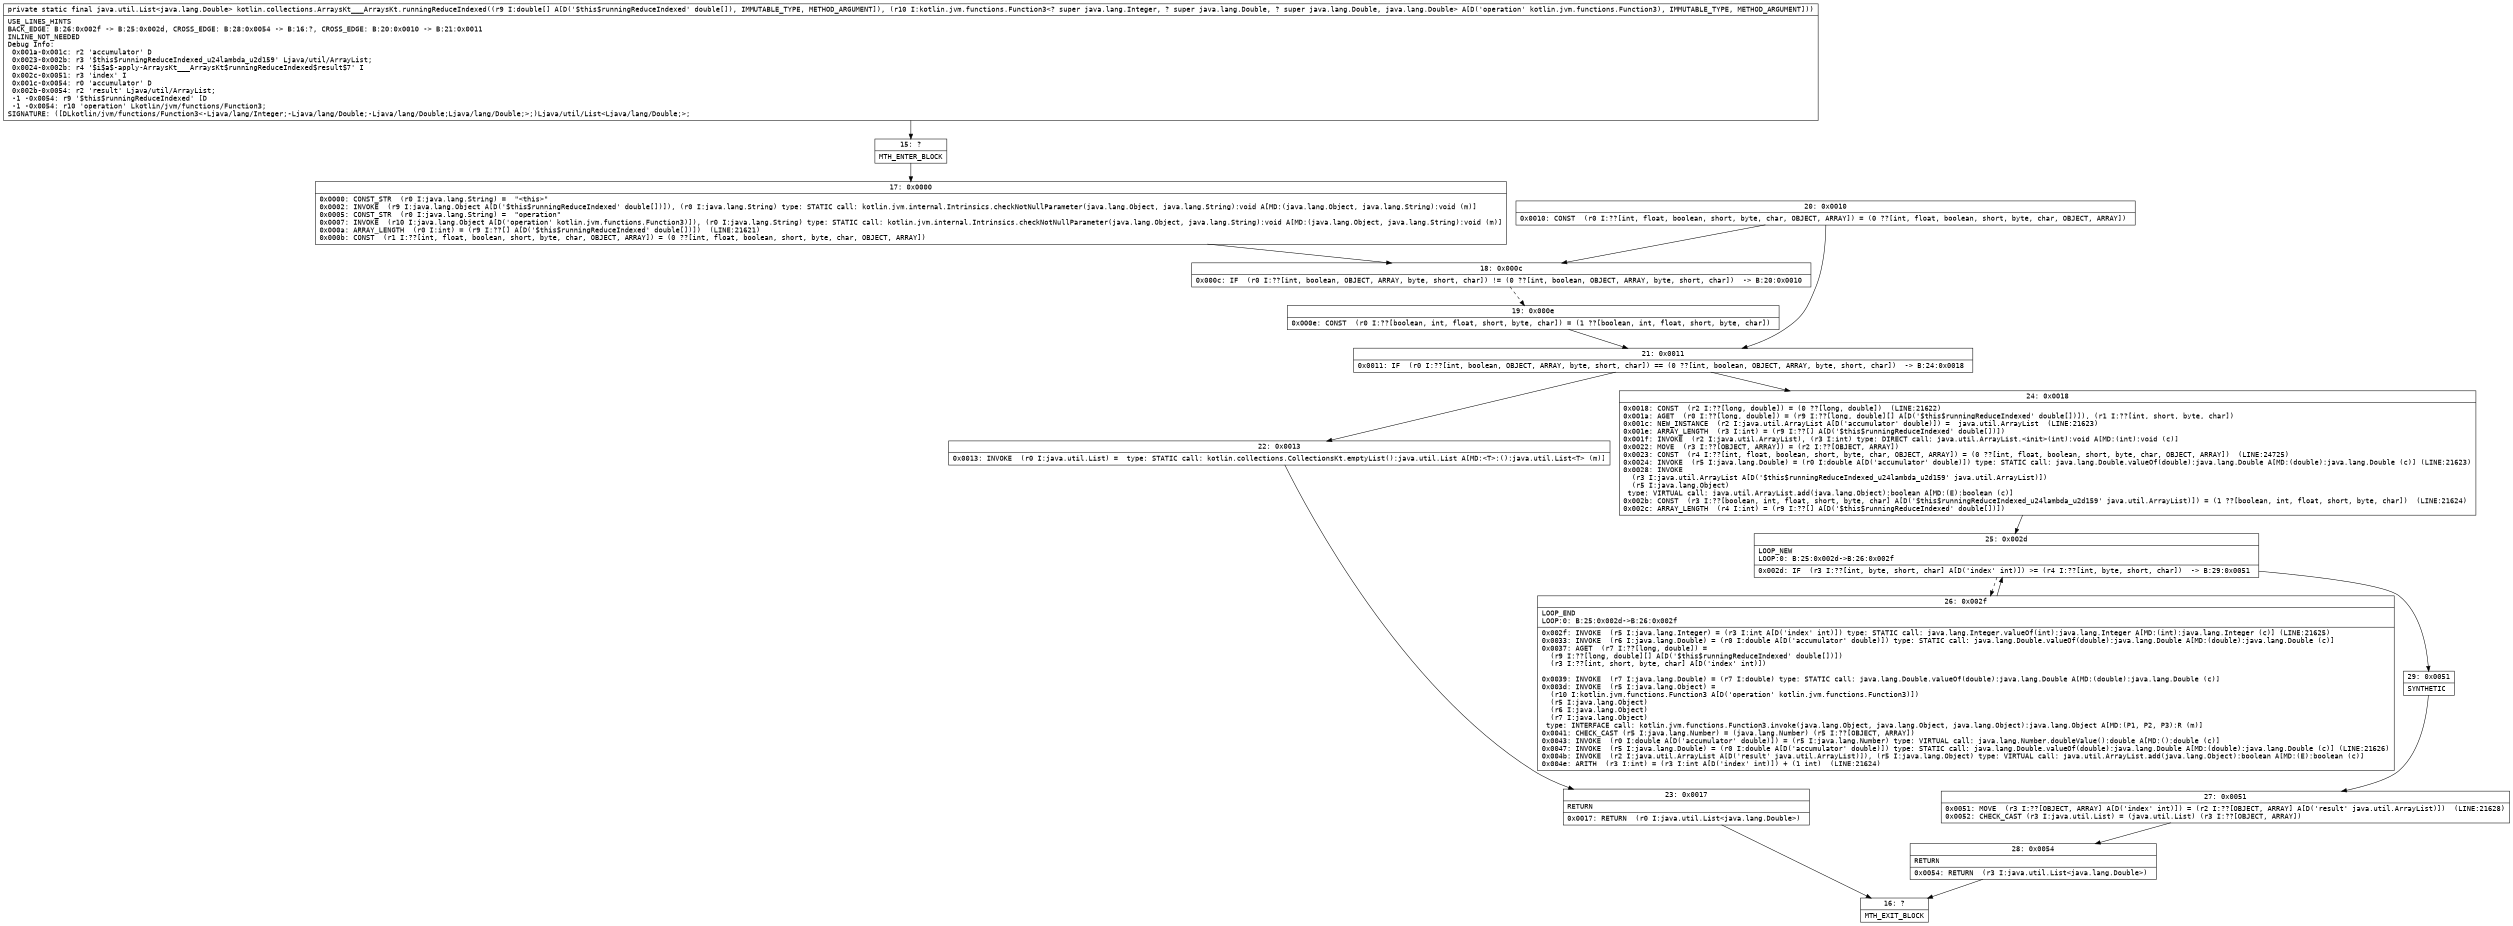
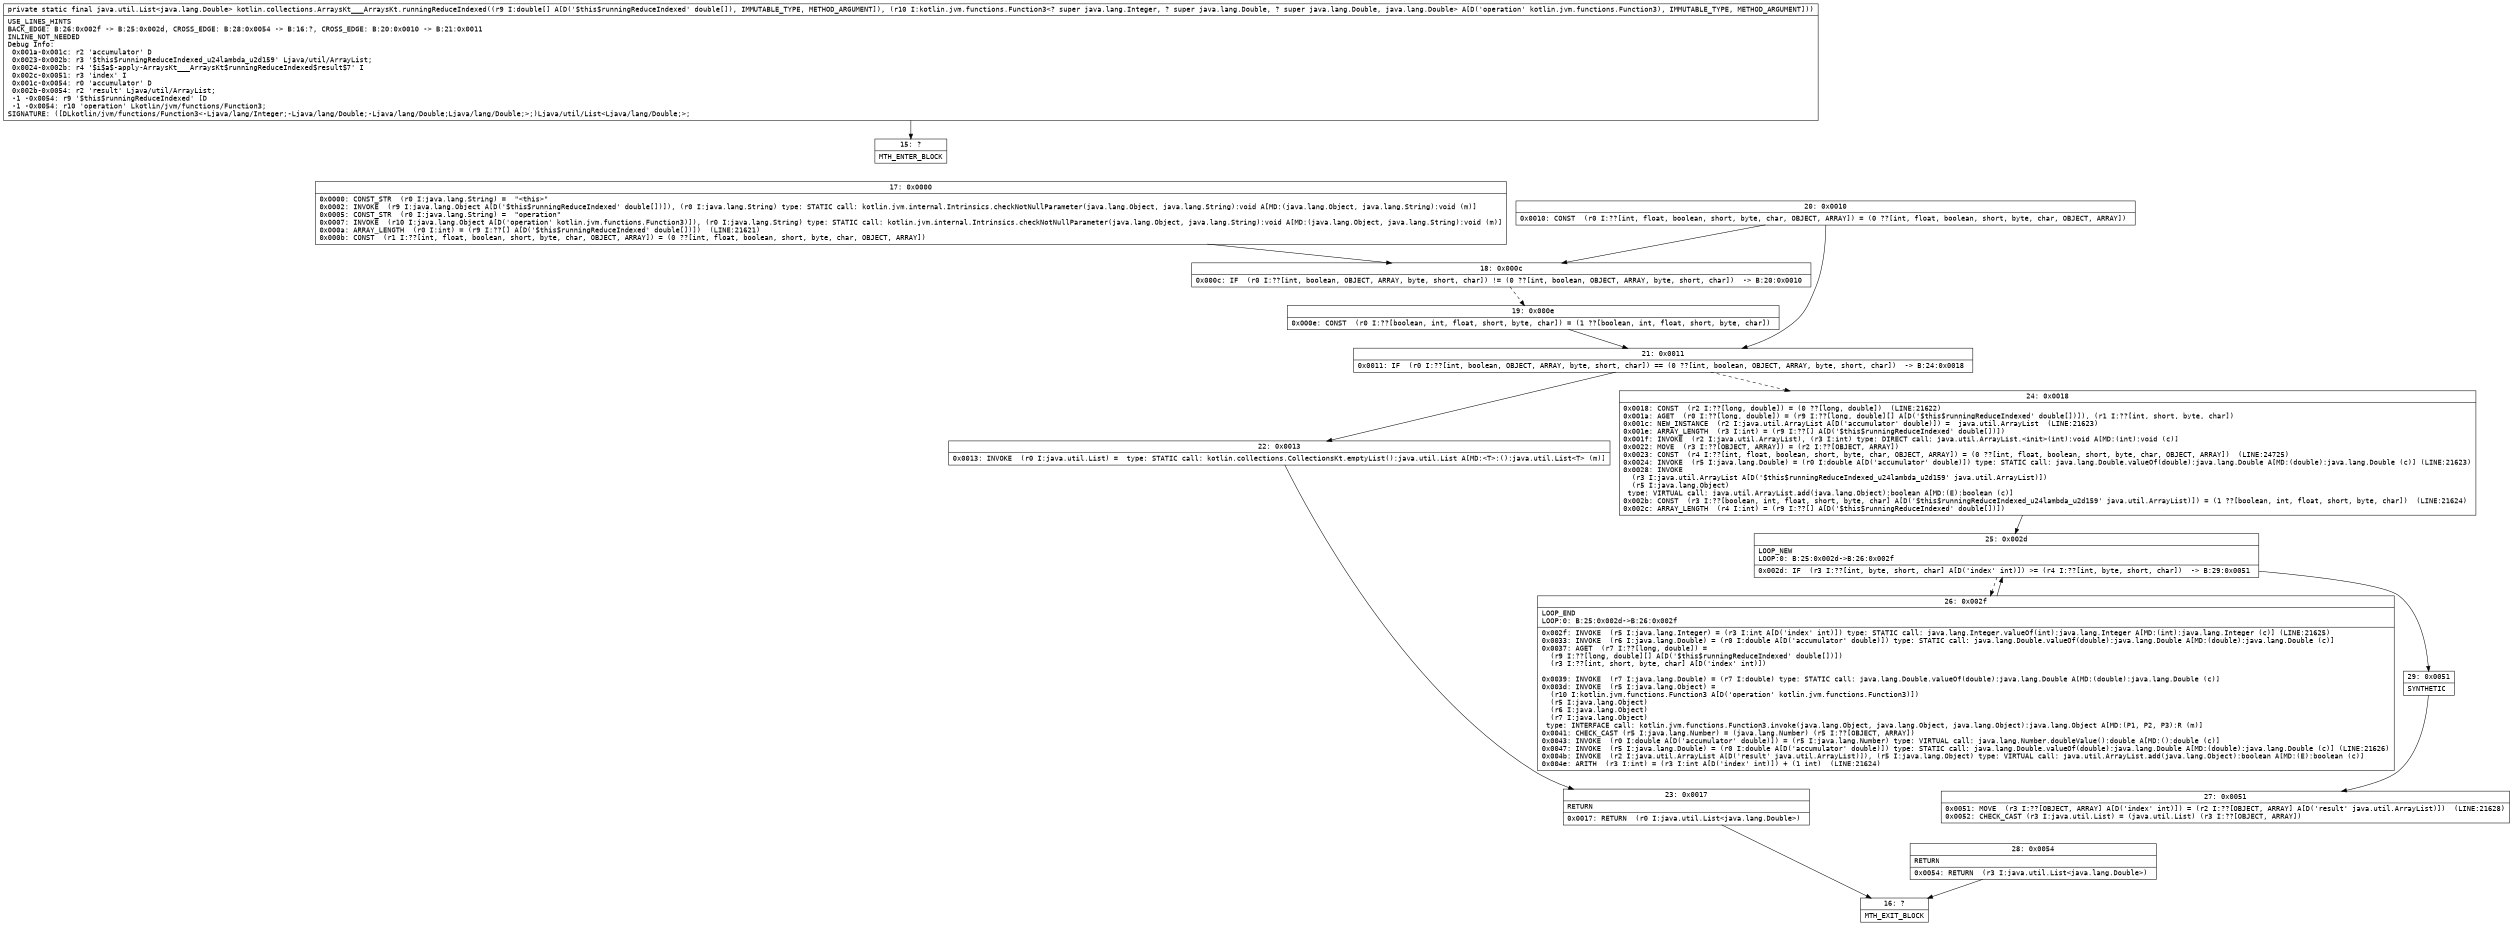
edge "15: ?" -> "17: 0x0000": removed
edge "21: 0x0011" -> "24: 0x0018": style solid -> dashed
edge "27: 0x0051" -> "28: 0x0054": removed
